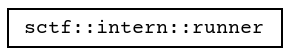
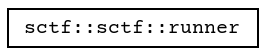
node "sctf::intern::runner": label "sctf::intern::runner" -> "sctf::sctf::runner"
